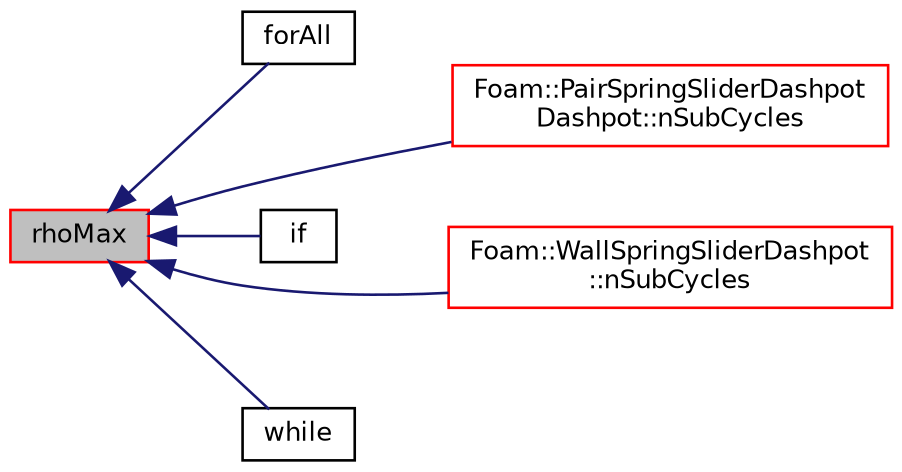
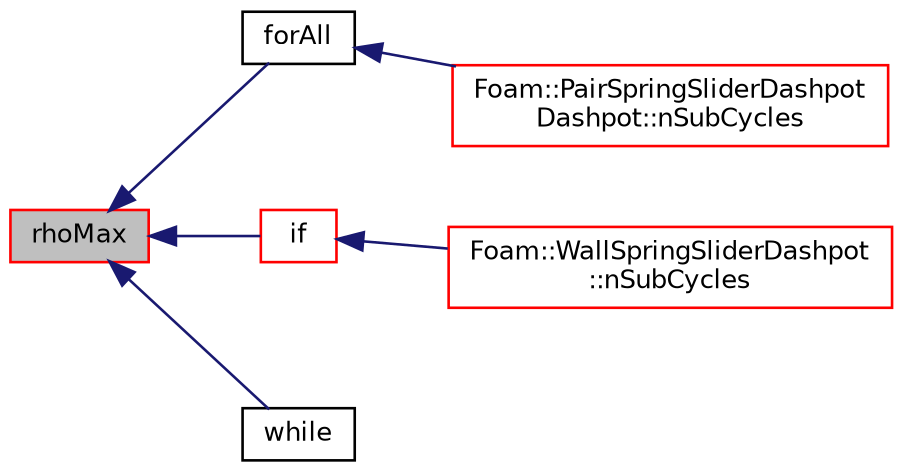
edge "Foam::PairSpringSliderDashpot Dashpot::nSubCycles" -> "rhoMax": now "Foam::PairSpringSliderDashpot Dashpot::nSubCycles" -> "forAll"
node "if": color black -> red
edge "Foam::WallSpringSliderDashpot ::nSubCycles" -> "rhoMax": now "Foam::WallSpringSliderDashpot ::nSubCycles" -> "if"
